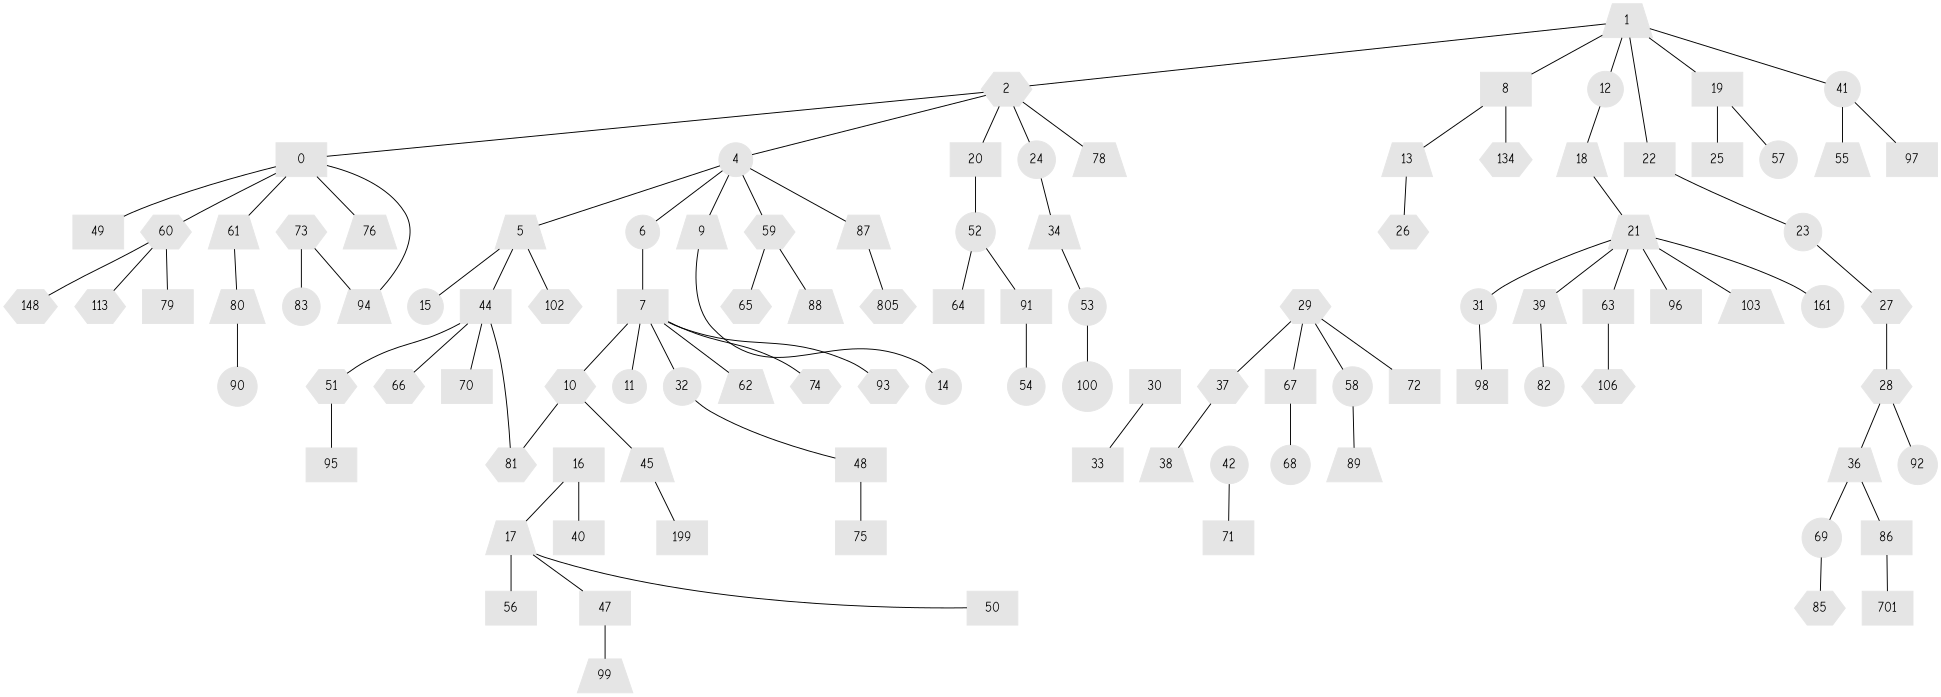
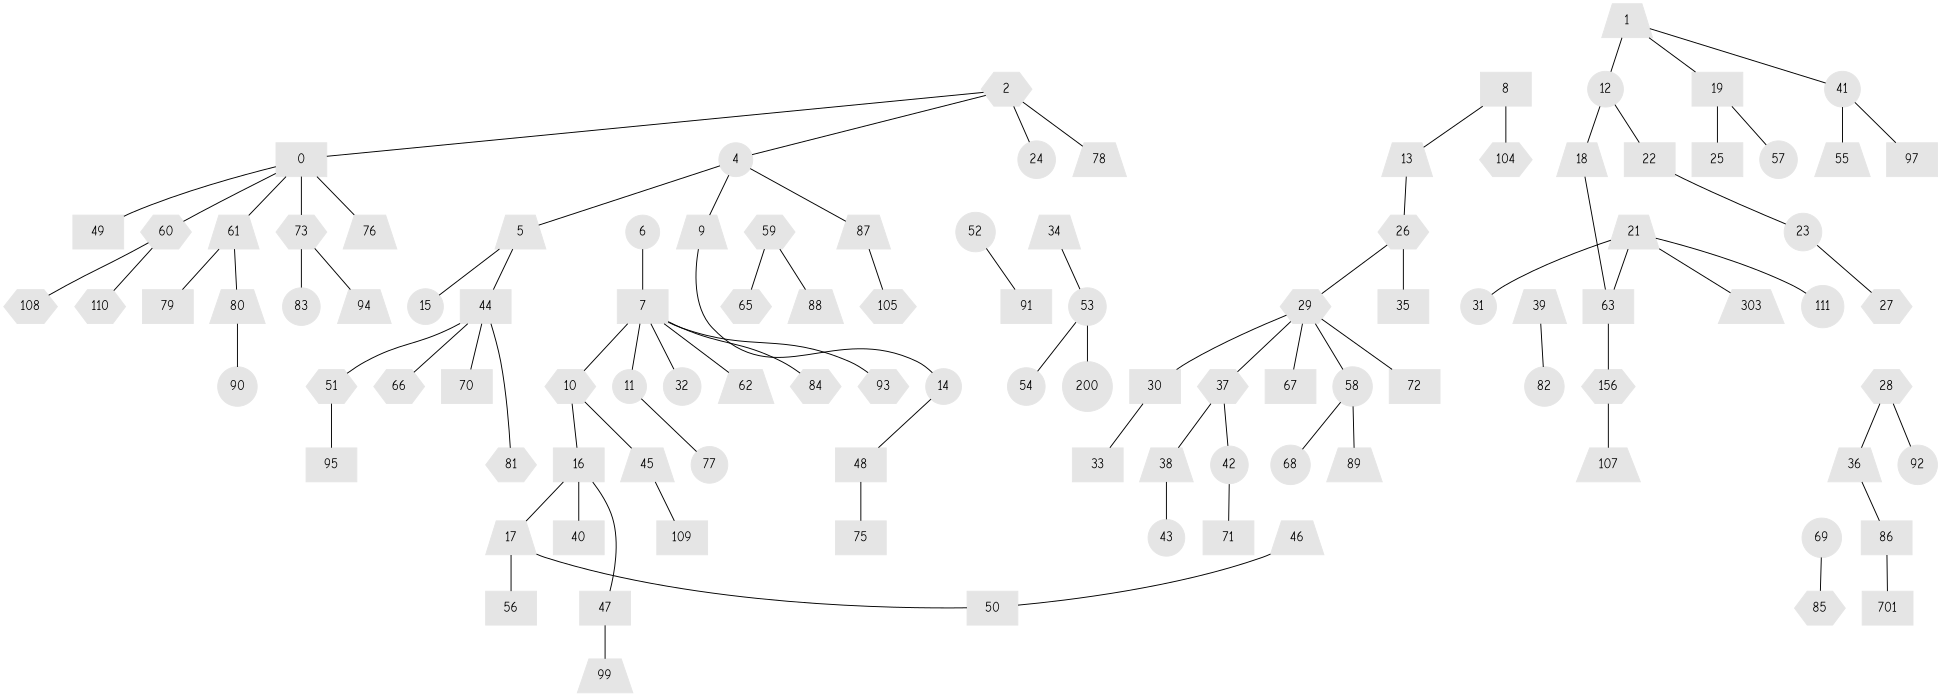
edge "1" -- "2": removed
edge "1" -- "8": removed
edge "1" -- "22": now "12" -- "22"
node "20": removed
node "134": label "134" -> "104"
edge "4" -- "59": removed
edge "4" -- "6": removed
edge "18" -- "21": now "18" -- "63"
edge "24" -- "34": removed
edge "0" -- "94": now "0" -- "73"
edge "60" -- "79": now "61" -- "79"
edge "26" -- "29": added
edge "21" -- "39": removed
node "148": label "148" -> "108"
node "113": label "113" -> "110"
node "102": removed
node "805": label "805" -> "105"
node "64": removed
node "35": added
node "96": removed
node "103": label "103" -> "303"
node "161": label "161" -> "111"
edge "29" -- "30": added
edge "91" -- "54": now "53" -- "54"
edge "27" -- "28": removed
node "74": label "74" -> "84"
node "100": label "100" -> "200"
node "98": removed
node "106": label "106" -> "156"
edge "67" -- "68": now "58" -- "68"
edge "37" -- "42": added
edge "10" -- "81": now "10" -- "16"
edge "32" -- "48": now "14" -- "48"
node "77": added
node "107": added
edge "36" -- "69": removed
node "199": label "199" -> "109"
node "43": added
node "46": added
edge "17" -- "47": now "16" -- "47"
